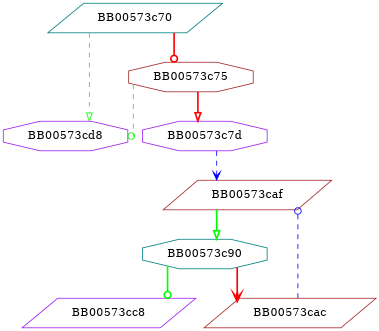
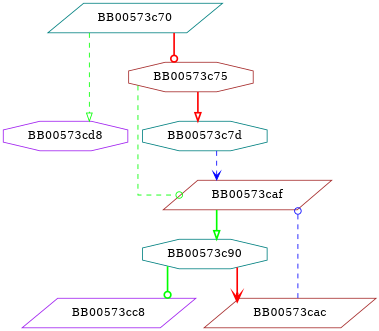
edge "BB00573c75" -> "BB00573cd8": now "BB00573c75" -> "BB00573caf"
node "BB00573c7d": color purple -> teal
